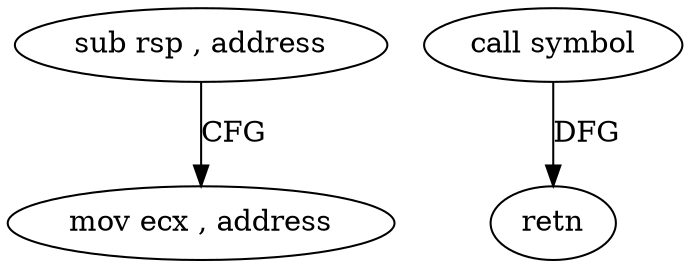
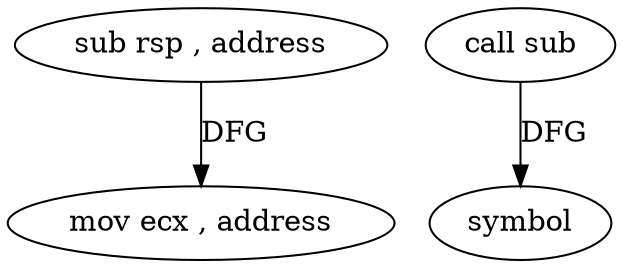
node "call symbol": label "call symbol" -> "call sub"
edge "sub rsp , address" -> "mov ecx , address": label "CFG" -> "DFG"
node "retn": label "retn" -> "symbol"
